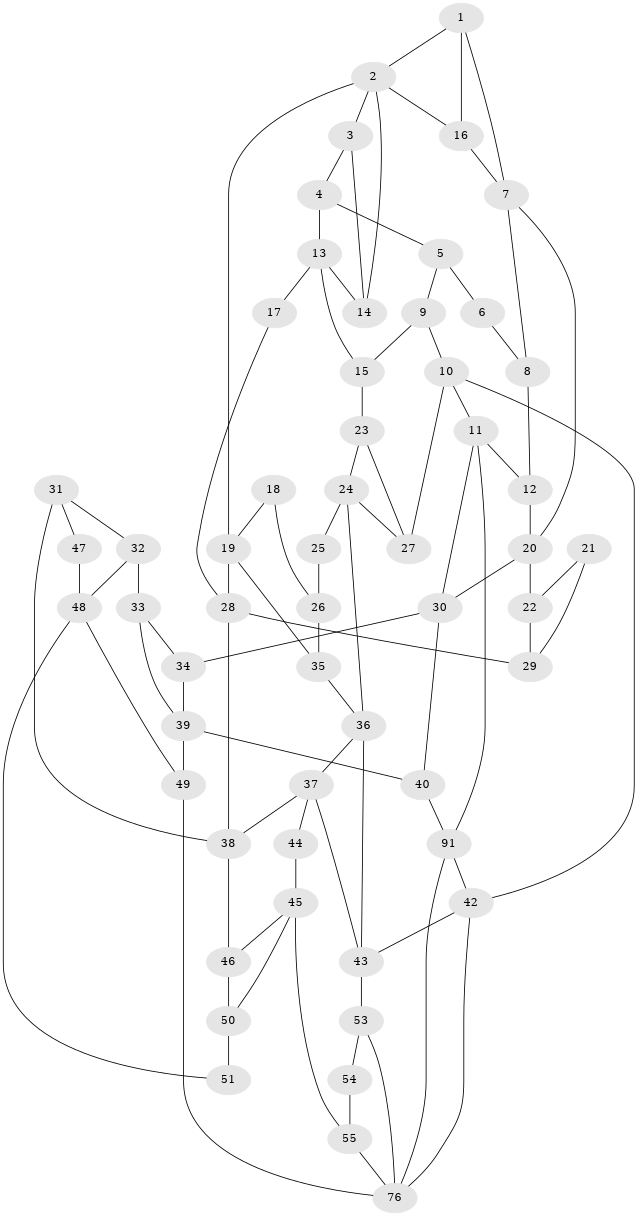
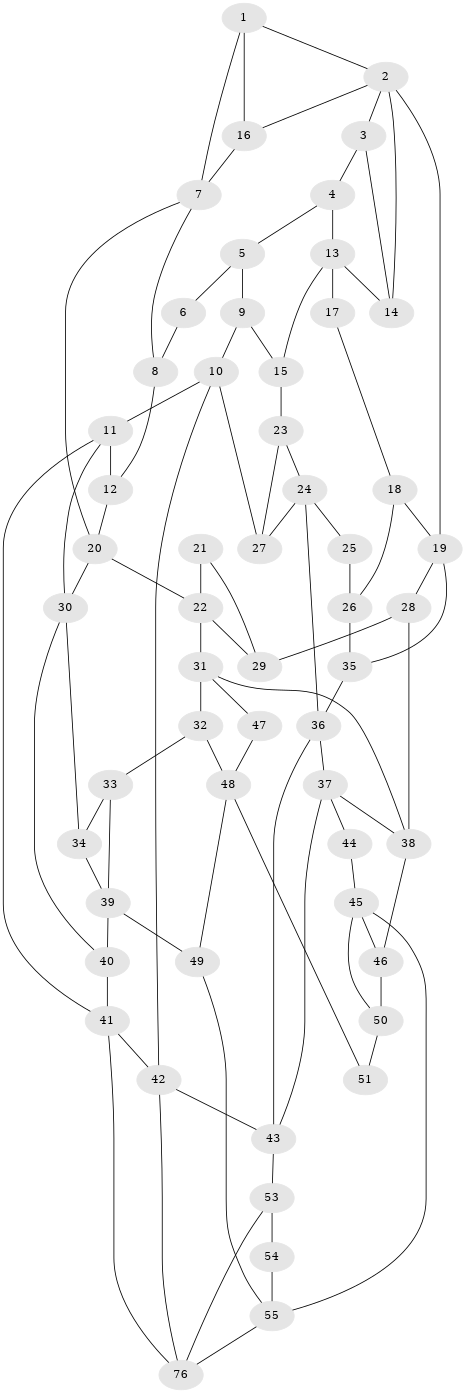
edge "17" -- "28": now "17" -- "18"
edge "22" -- "31": added
node "91": label "91" -> "41"
edge "49" -- "76": now "49" -- "55"
